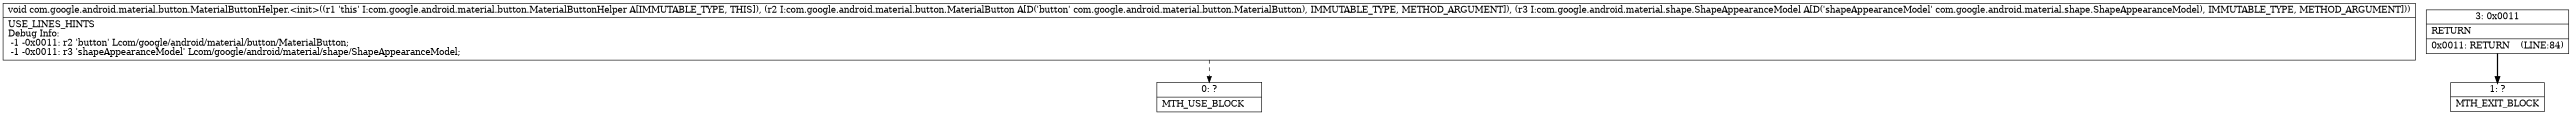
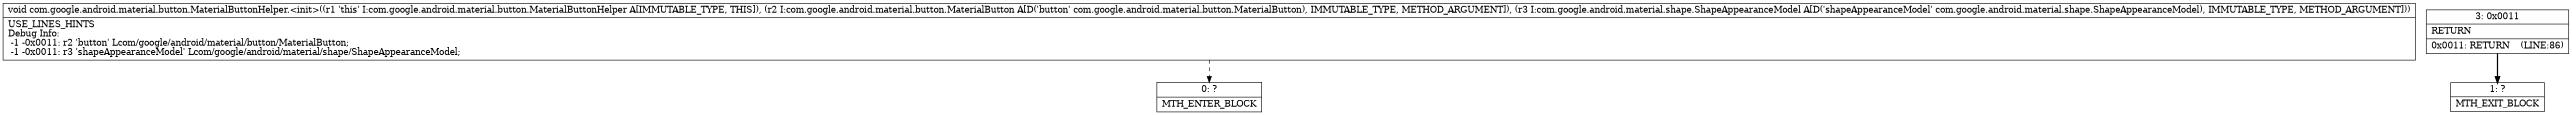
node "3: 0x0011": text "0x0011: RETURN    (LINE:84)" -> "0x0011: RETURN    (LINE:86)"
node "0: ?": text "MTH_USE_BLOCK" -> "MTH_ENTER_BLOCK"
